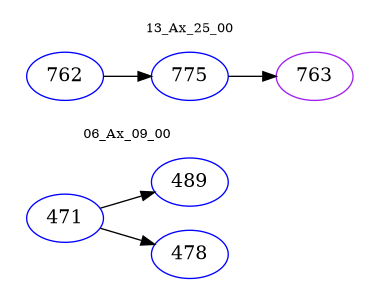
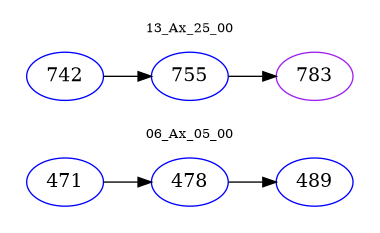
node "762": label "762" -> "742"
node "775": label "775" -> "755"
node "763": label "763" -> "783"
cluster "06_Ax_09_00": label "06_Ax_09_00" -> "06_Ax_05_00"
edge "471" -> "489": now "478" -> "489"
